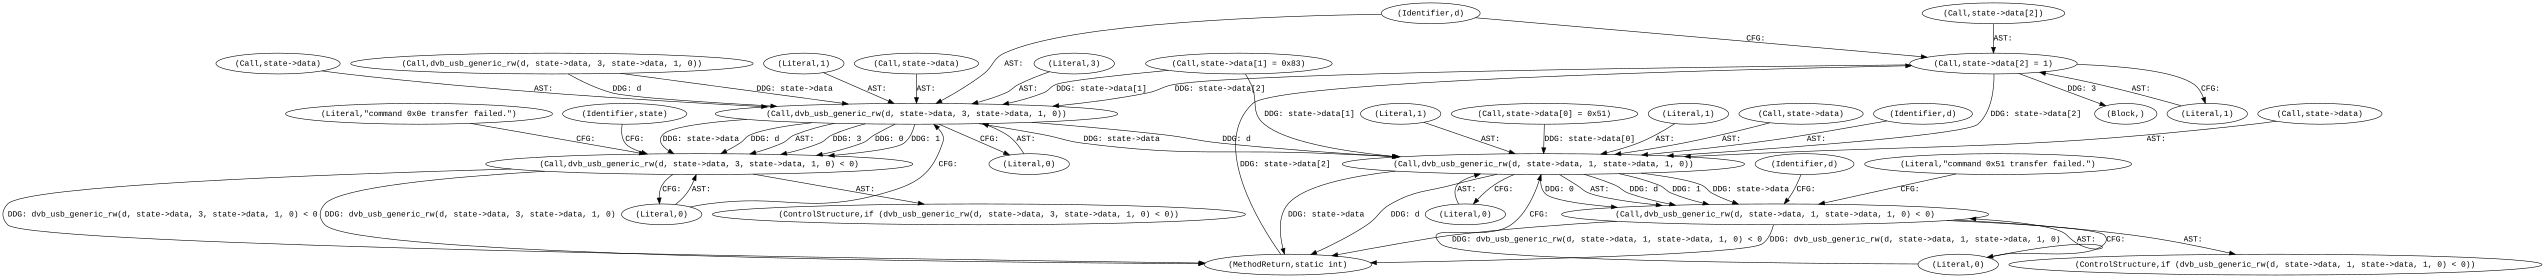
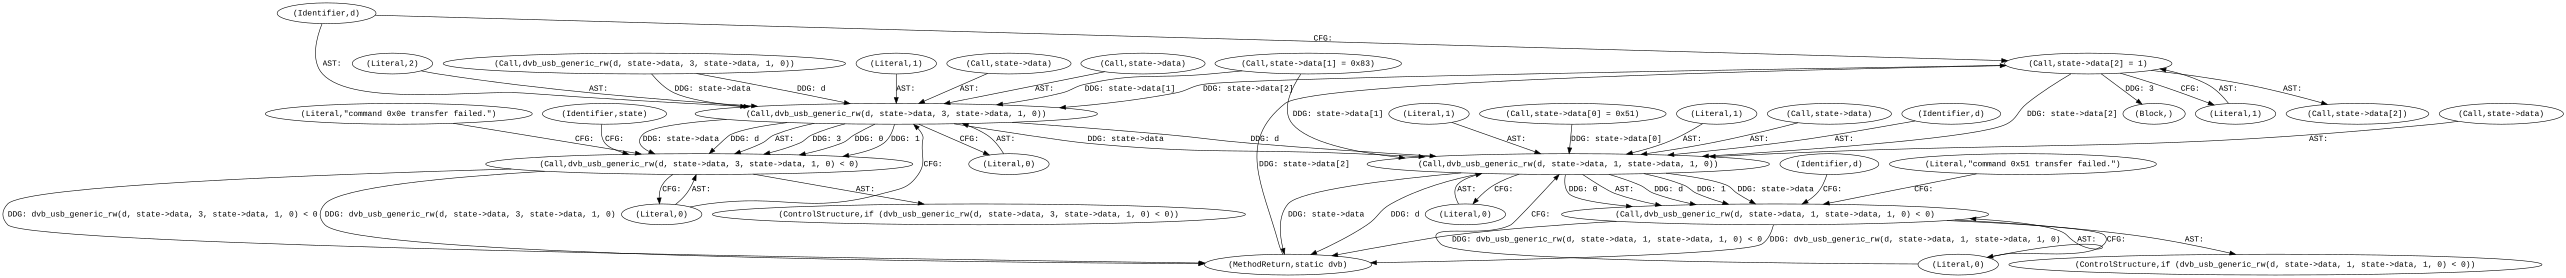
edge "(Call,state->data[2])" -> "(Call,state->data[2] = 1)": reversed
node "(Literal,3)": label "(Literal,3)" -> "(Literal,2)"
node "(MethodReturn,static int)": label "(MethodReturn,static int)" -> "(MethodReturn,static dvb)"
